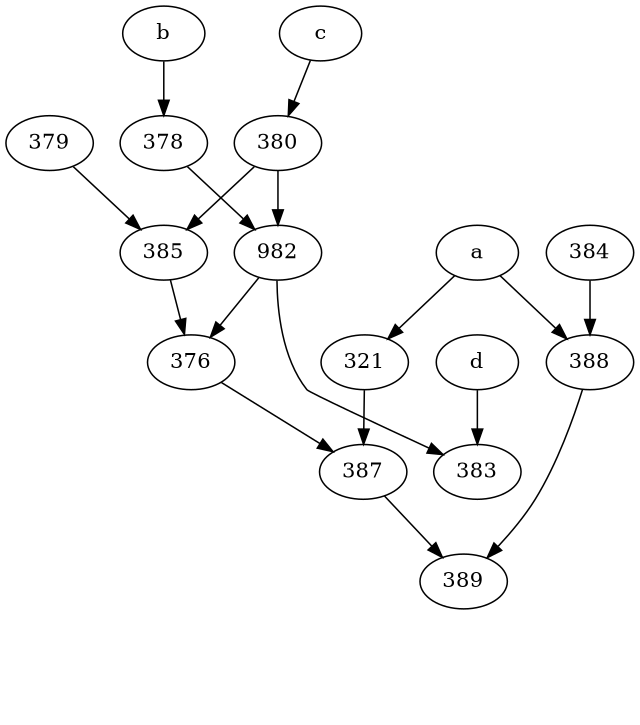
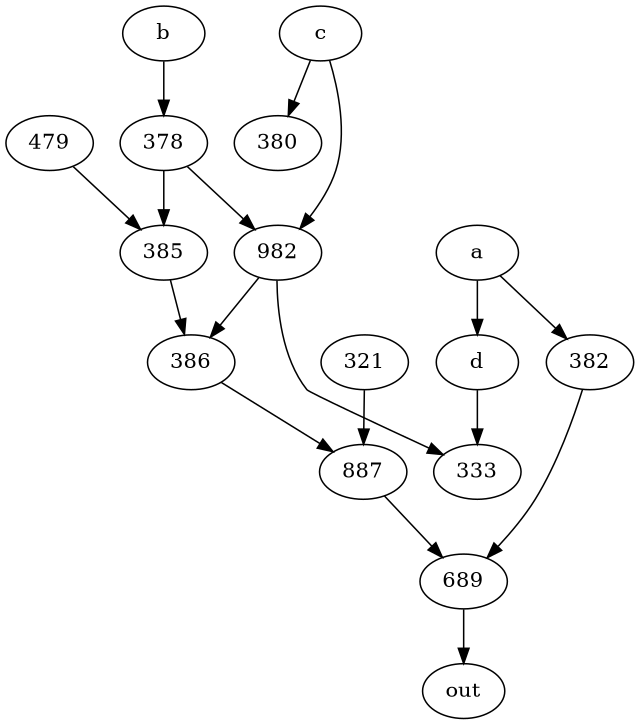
node "379": label "379" -> "479"
edge "380" -> "982": now "c" -> "982"
edge "380" -> "385": now "378" -> "385"
node "384": removed
edge "a" -> "321": now "a" -> "d"
node "376": label "376" -> "386"
node "388": label "388" -> "382"
node "387": label "387" -> "887"
node "383": label "383" -> "333"
node "389": label "389" -> "689"
node "out": added
